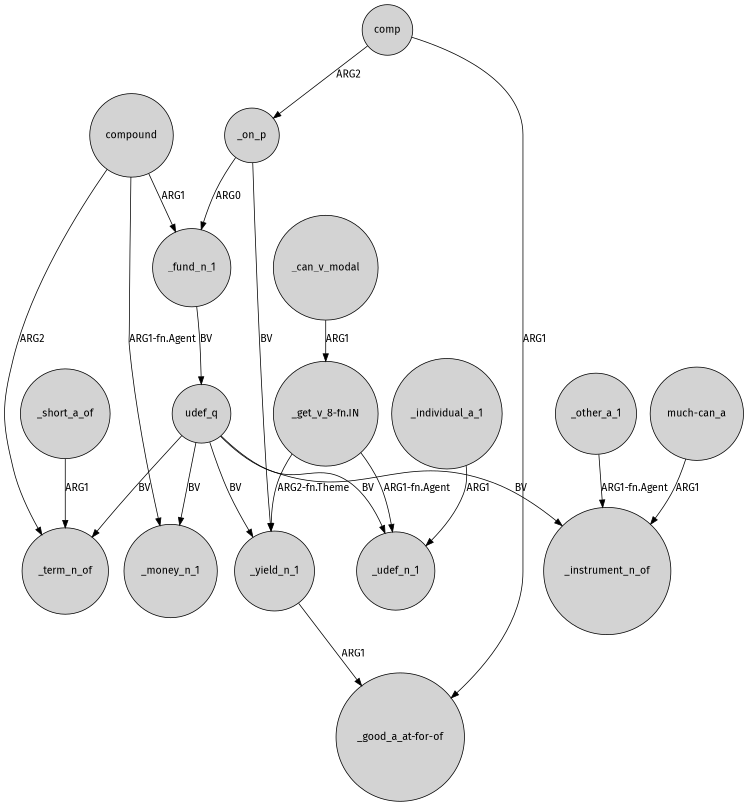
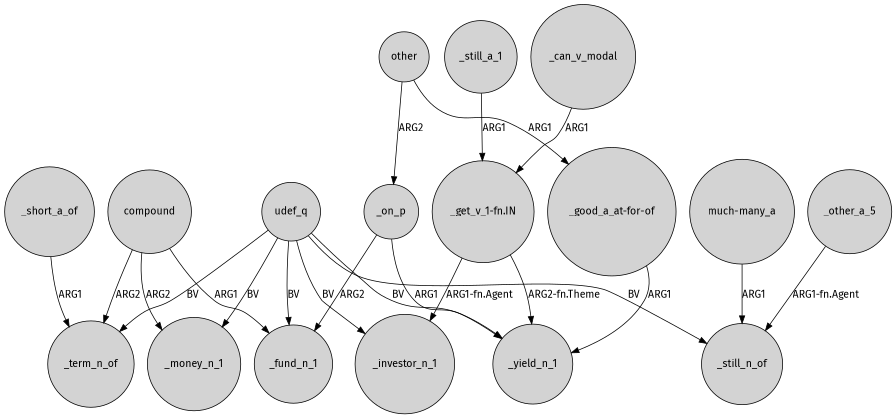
node "comp": label "comp" -> "other"
node "_still_a_1": added
edge "_on_p" -> "_fund_n_1": label "ARG0" -> "ARG2"
edge "compound" -> "_money_n_1": label "ARG1-fn.Agent" -> "ARG2"
edge "_on_p" -> "_yield_n_1": label "BV" -> "ARG1"
edge "_fund_n_1" -> "udef_q": reversed
node "_get_v_8-fn.IN": label "_get_v_8-fn.IN" -> "_get_v_1-fn.IN"
node "_individual_a_1": removed
node "_other_a_1": label "_other_a_1" -> "_other_a_5"
node "much-can_a": label "much-can_a" -> "much-many_a"
node "_udef_n_1": label "_udef_n_1" -> "_investor_n_1"
node "_instrument_n_of": label "_instrument_n_of" -> "_still_n_of"
edge "_yield_n_1" -> "_good_a_at-for-of": reversed
